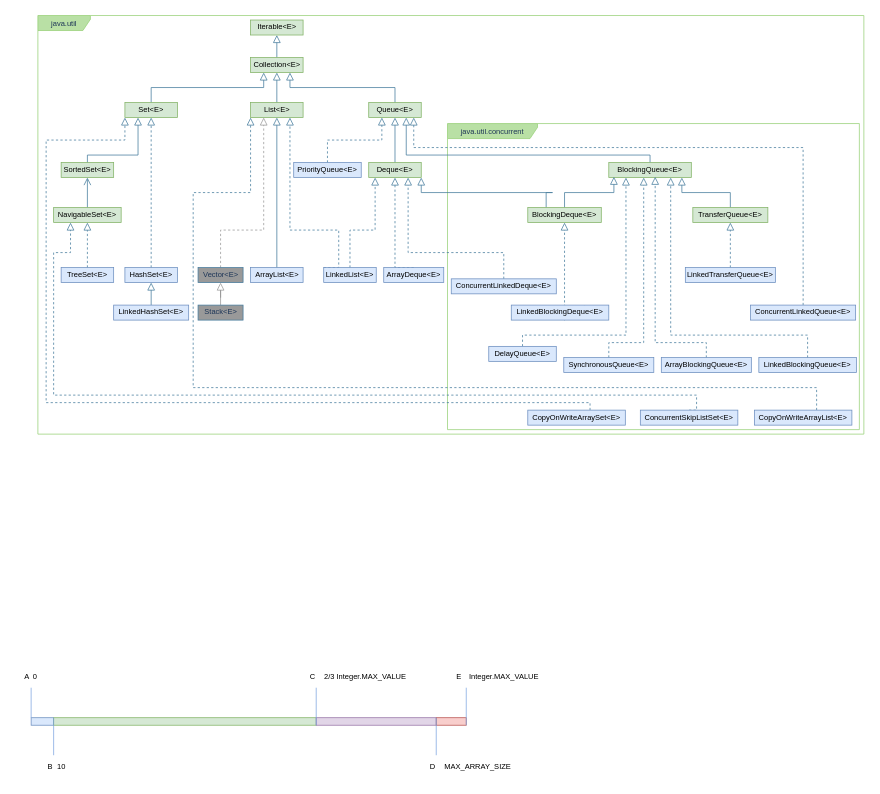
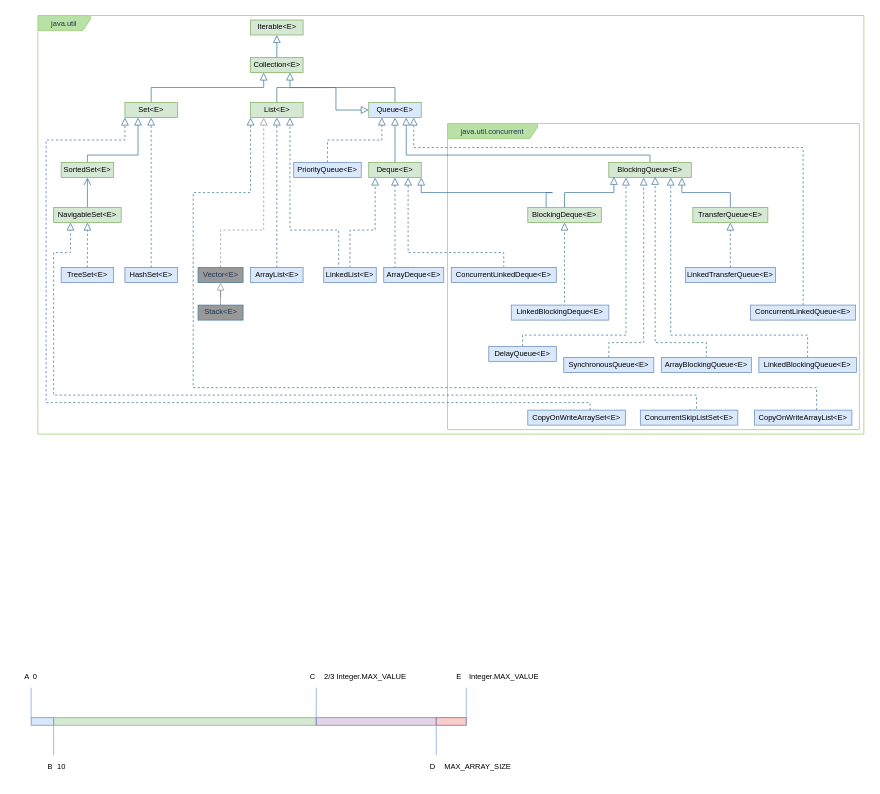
edge "List<E>" -> "Collection<E>": now "List<E>" -> "Queue<E>"
node "Queue<E>": fillcolor #d5e8d4 -> #dae8fc
edge "ArrayList<E>" -> "List<E>": style solid -> dashed
node "ConcurrentLinkedDeque<E>": moved (504, 286) -> (504, 275)
edge "LinkedHashSet<E>" -> "HashSet<E>": removed
node "LinkedHashSet<E>": removed
